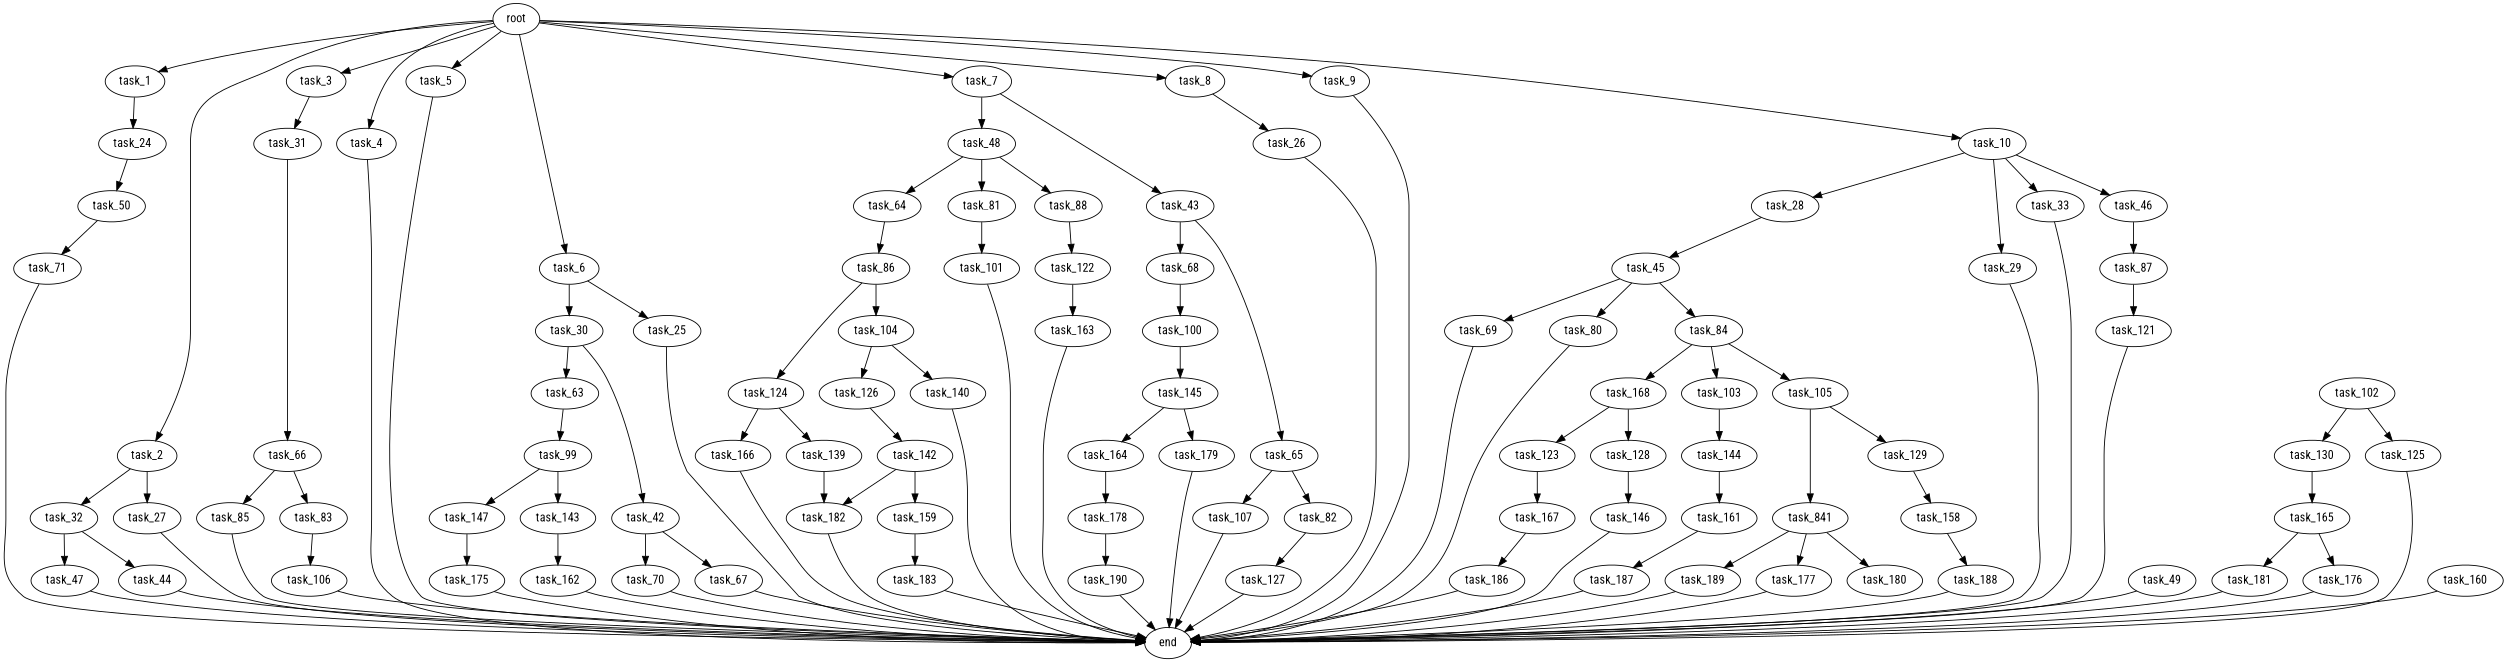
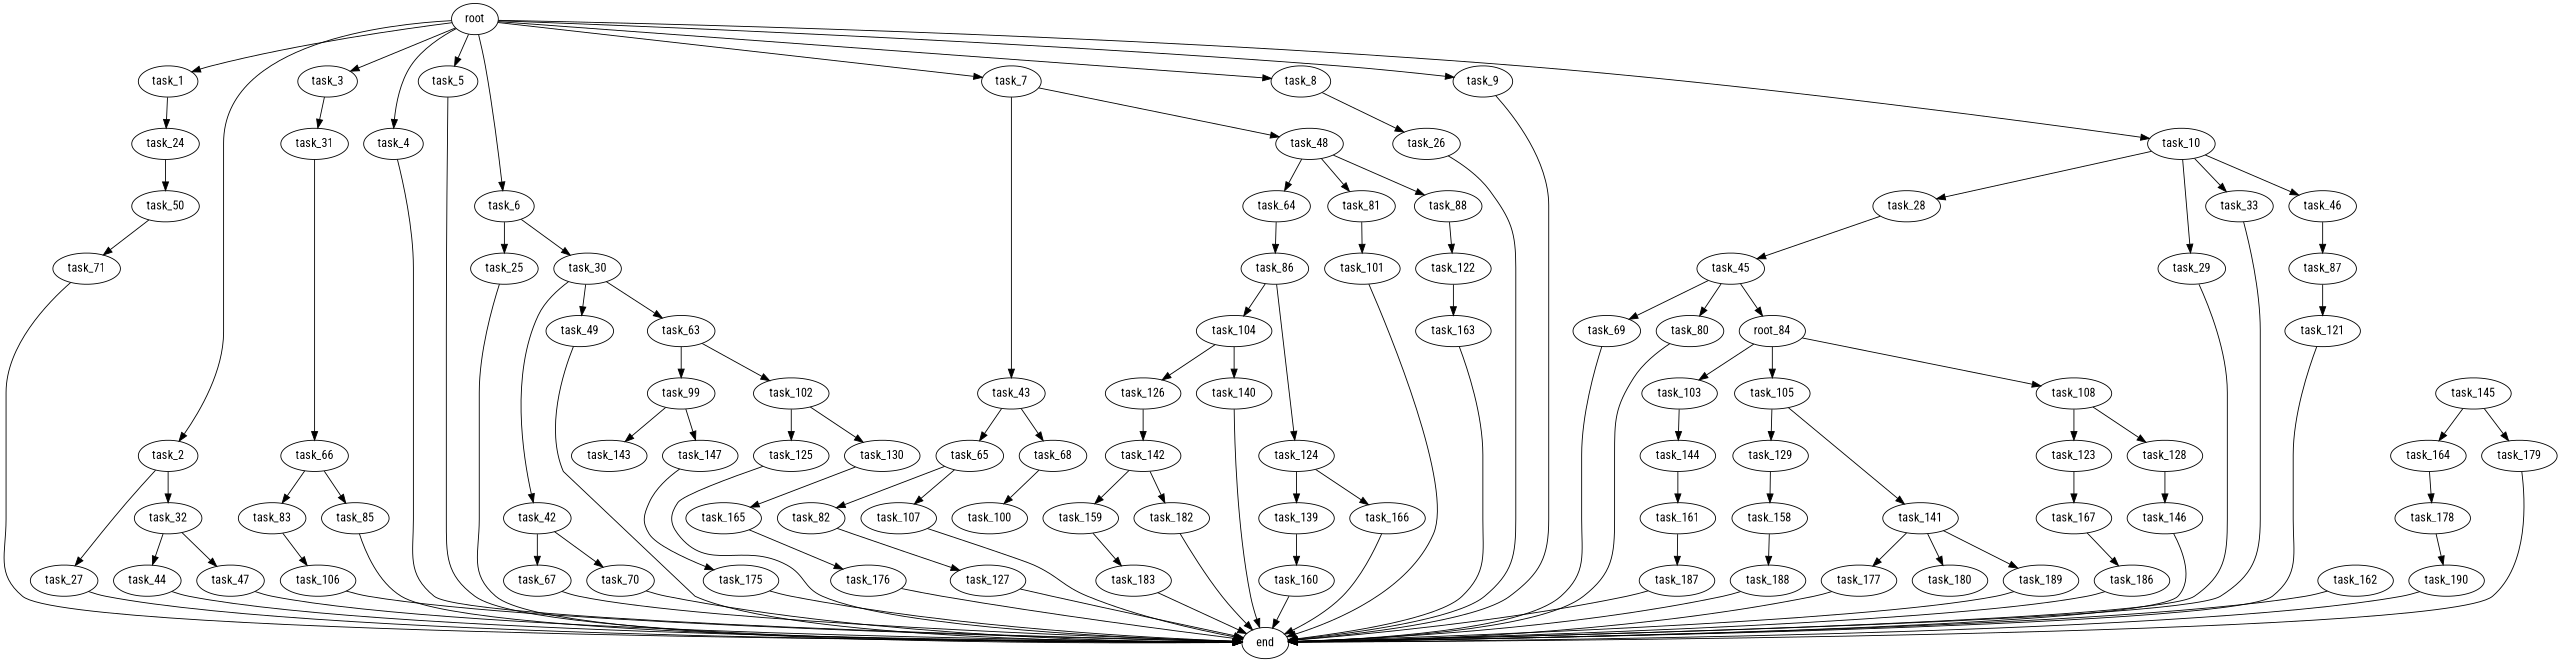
edge "task_30" -> "task_49": added
node "task_84": label "task_84" -> "root_84"
edge "task_100" -> "task_145": removed
edge "task_63" -> "task_102": added
node "task_168": label "task_168" -> "task_108"
edge "task_139" -> "task_182": now "task_139" -> "task_160"
node "task_841": label "task_841" -> "task_141"
edge "task_143" -> "task_162": removed
node "task_181": removed
